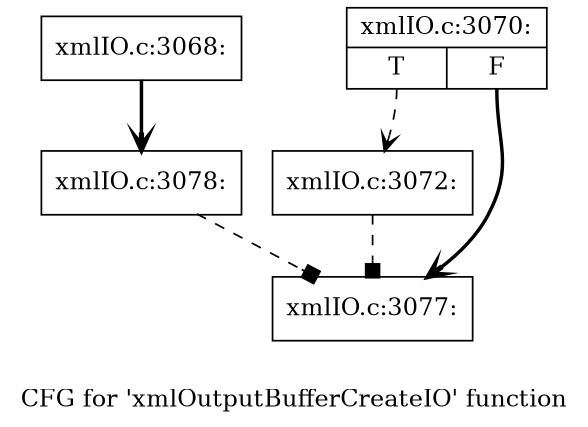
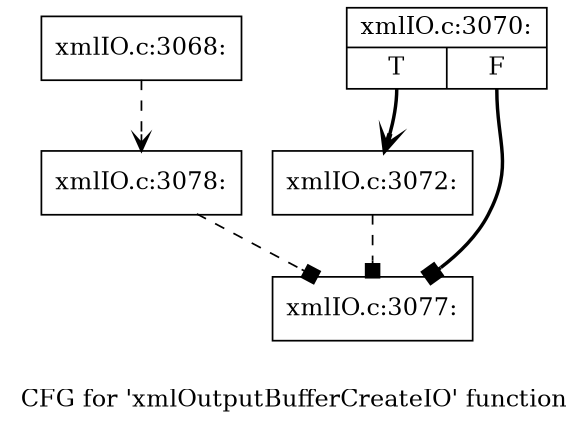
edge "xmlIO.c:3068:" -> "xmlIO.c:3078:": style bold -> dashed
edge "xmlIO.c:3070:" -> "xmlIO.c:3072:": style dashed -> bold
edge "xmlIO.c:3070:" -> "xmlIO.c:3077:": arrowhead vee -> box
